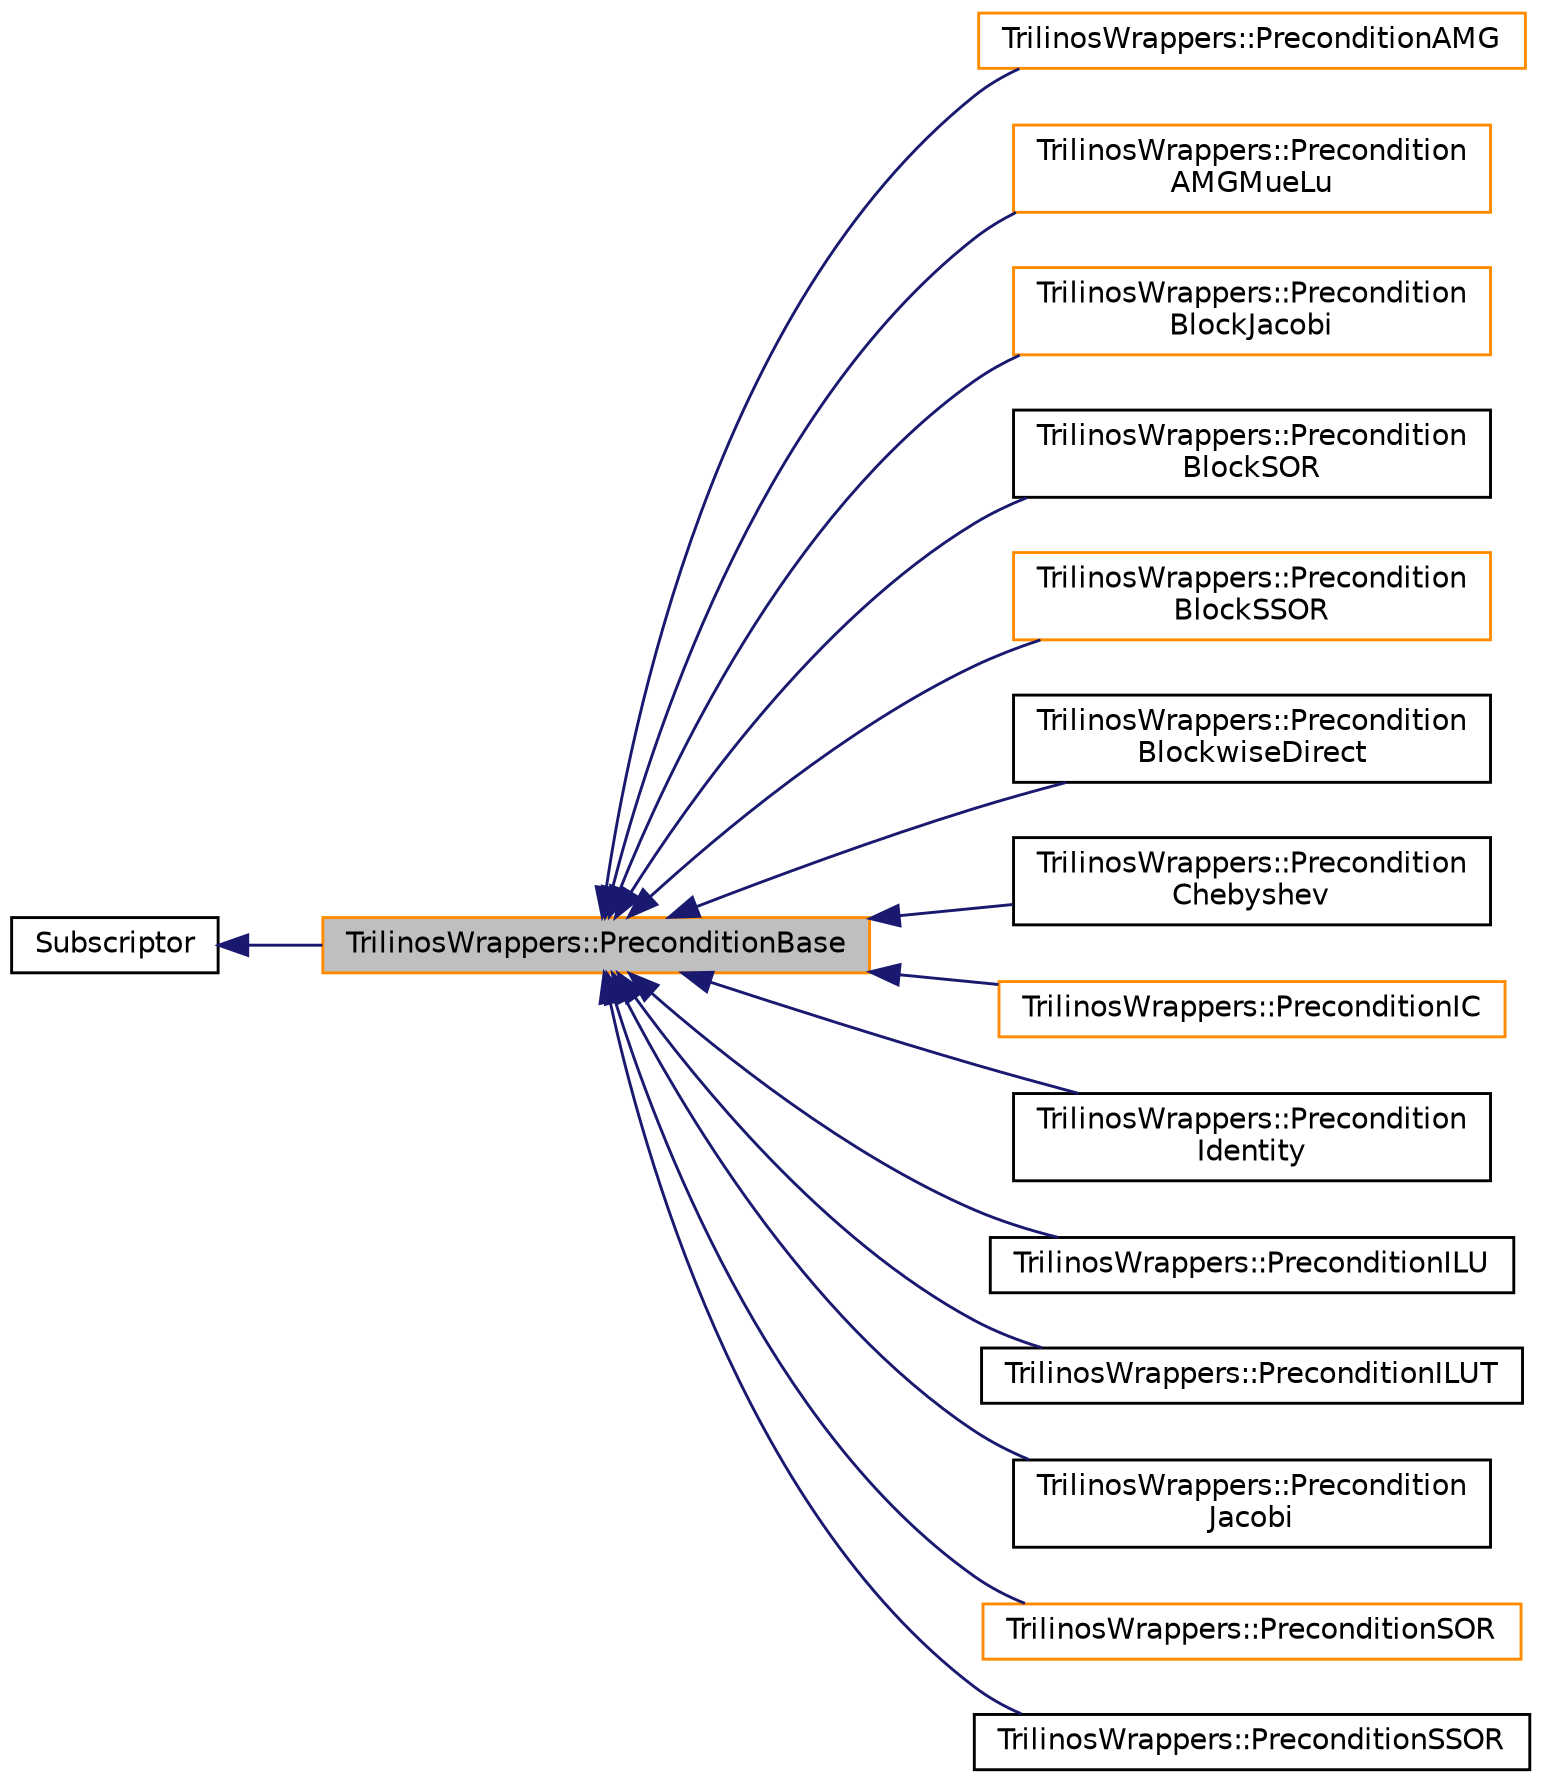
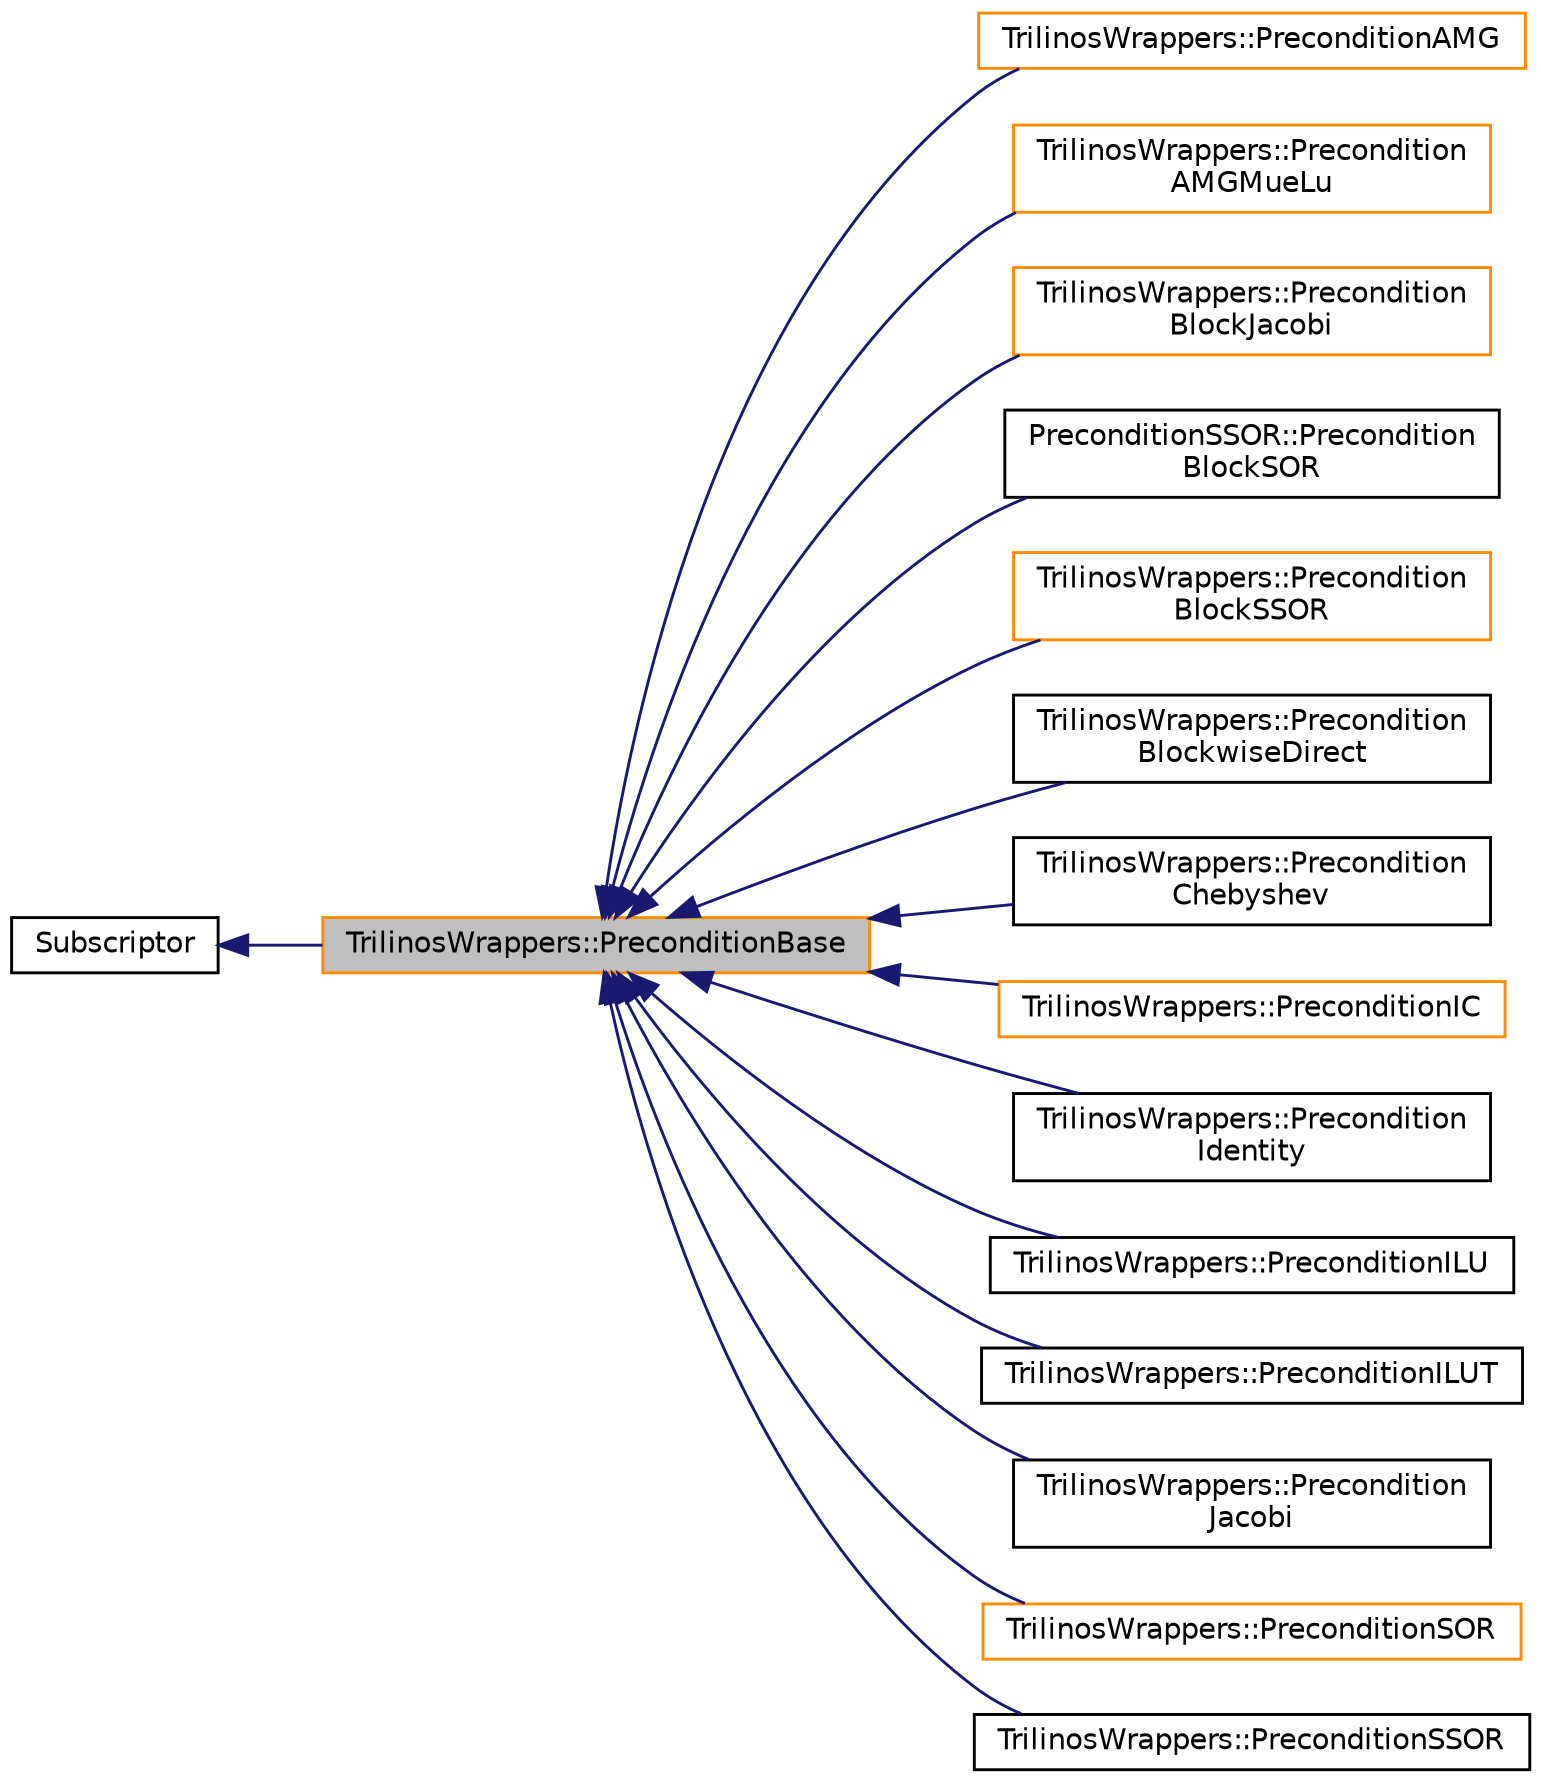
node "TrilinosWrappers::Precondition BlockSOR": label "TrilinosWrappers::Precondition BlockSOR" -> "PreconditionSSOR::Precondition BlockSOR"
